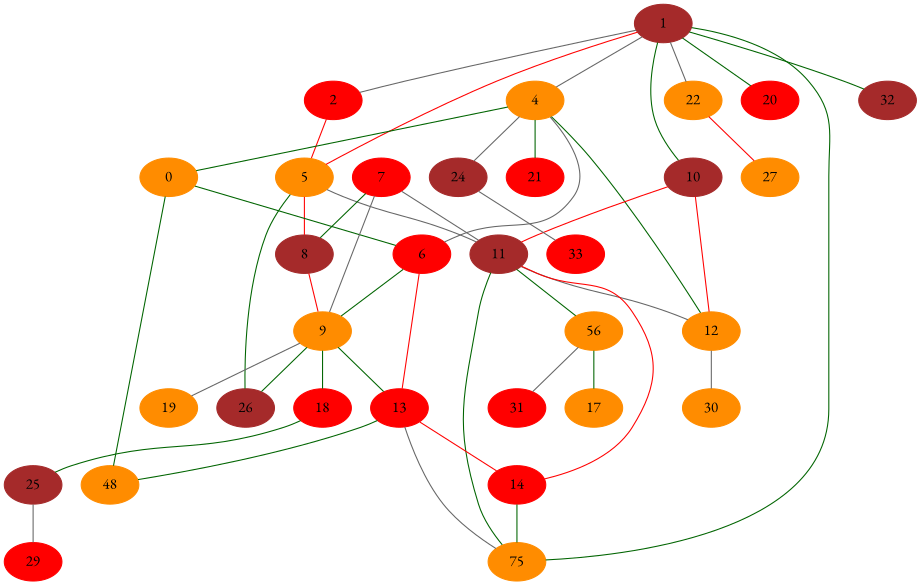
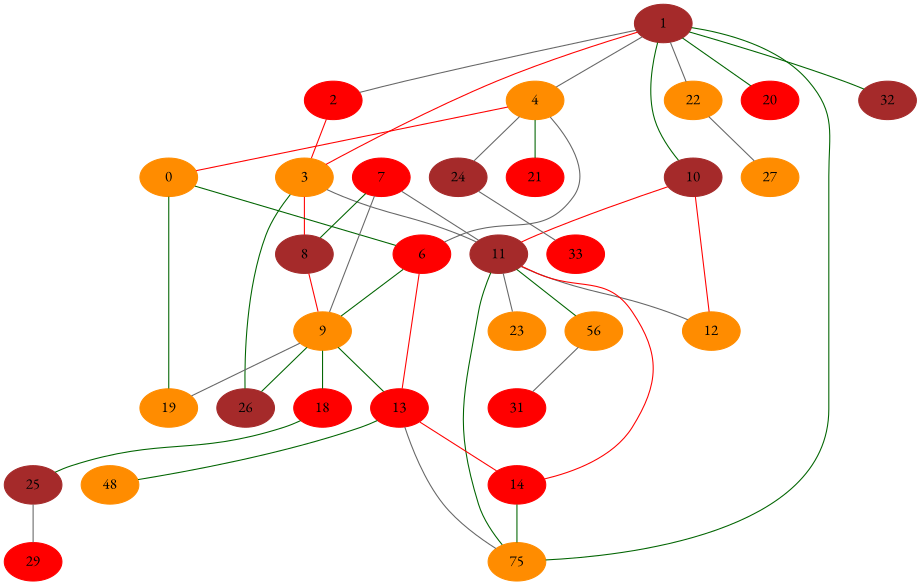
edge "4" -- "0": color darkgreen -> red
edge "22" -- "27": color red -> gray40
node "5": label "5" -> "3"
edge "4" -- "12": removed
edge "0" -- "48": now "0" -- "19"
node "23": added
node "17": removed
node "30": removed
